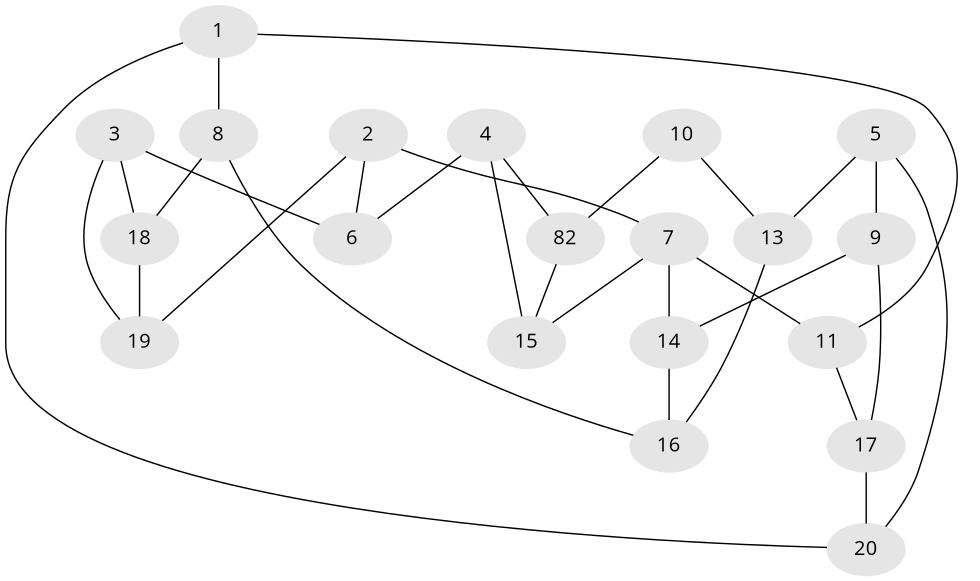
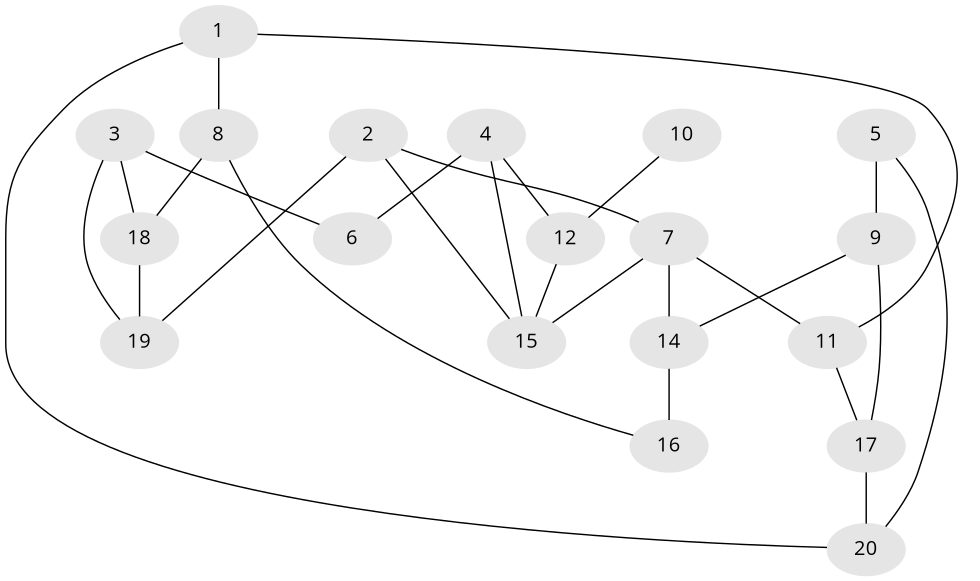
edge "2" -- "6": now "2" -- "15"
node "82": label "82" -> "12"
node "13": removed
